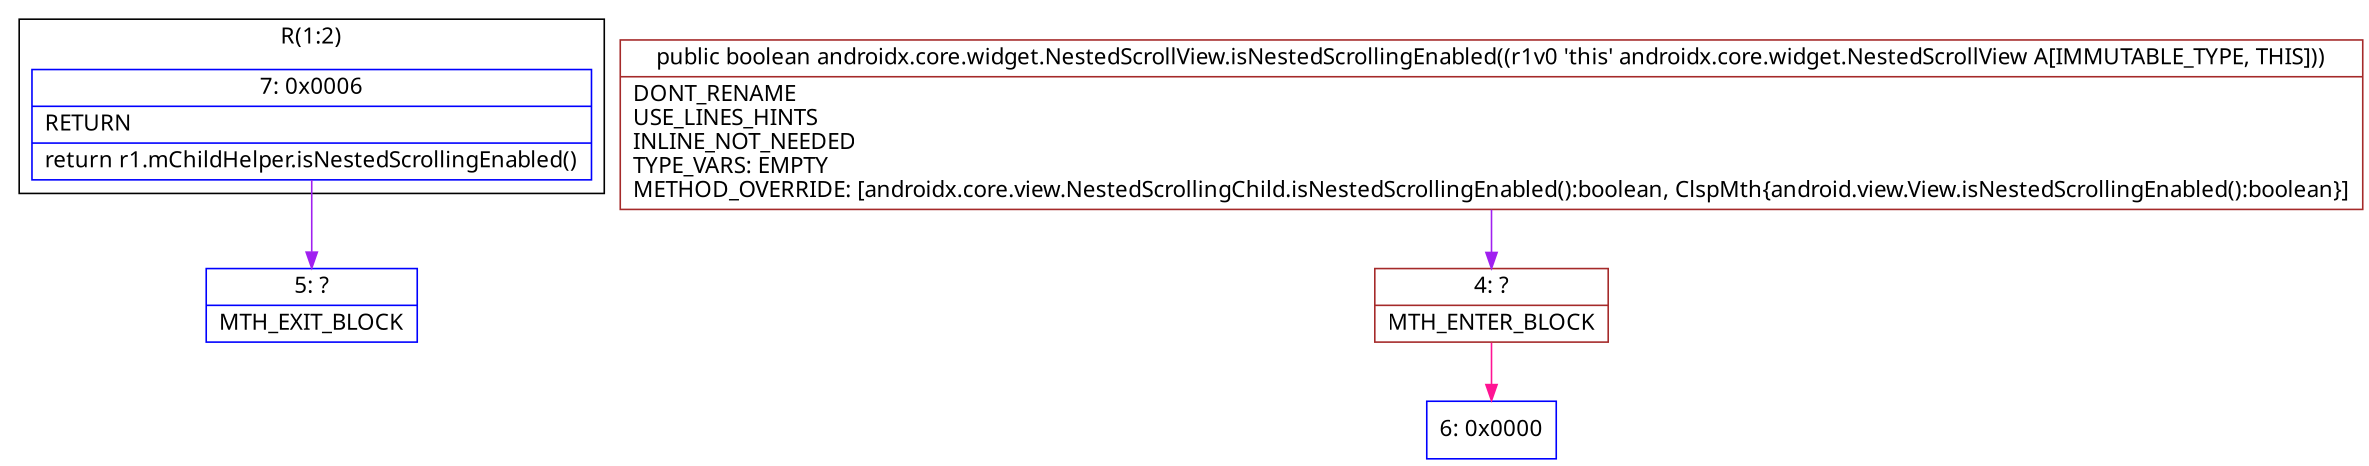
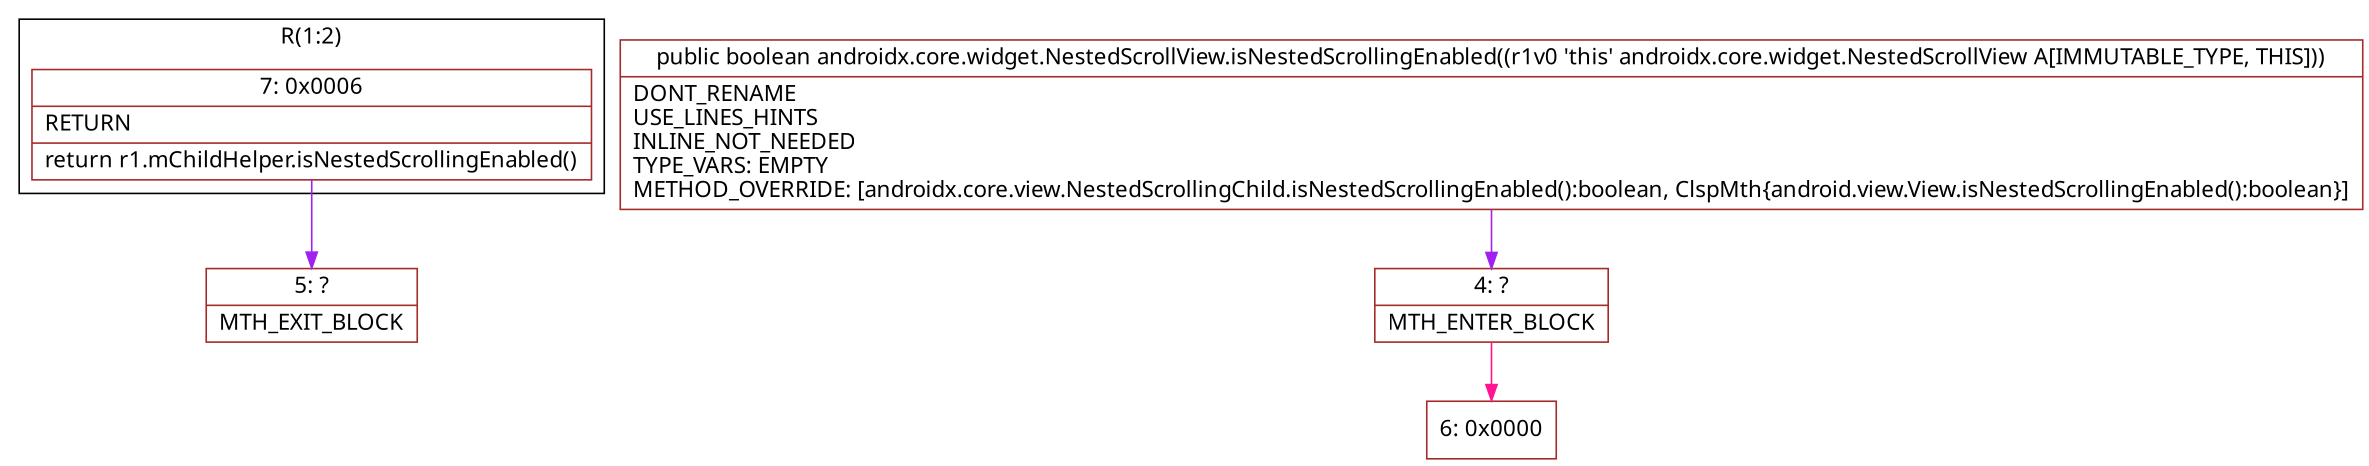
node "7: 0x0006": color blue -> brown
node "5: ?": color blue -> brown
node "6: 0x0000": color blue -> brown
